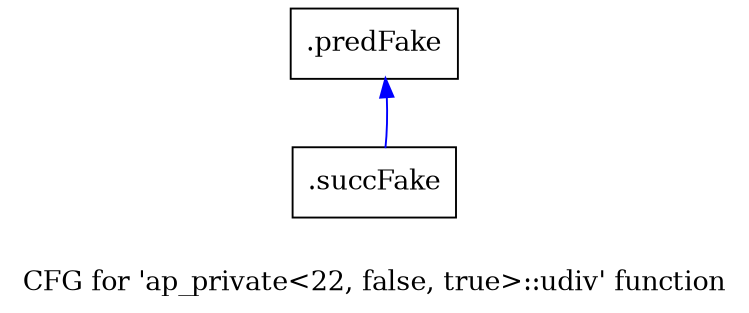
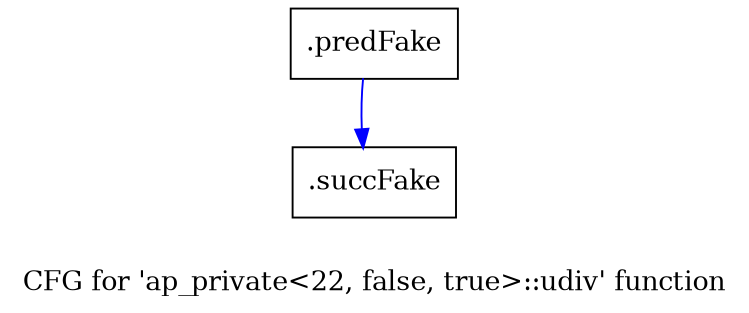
edge ".succFake" -> ".predFake": reversed
